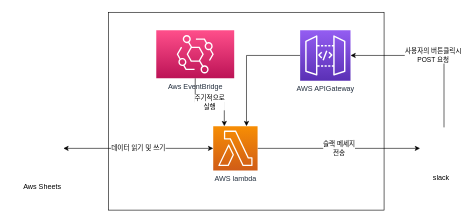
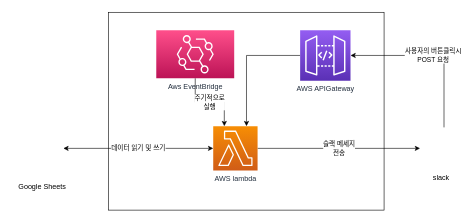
node "Aws Sheets": label "Aws Sheets" -> "Google Sheets"
